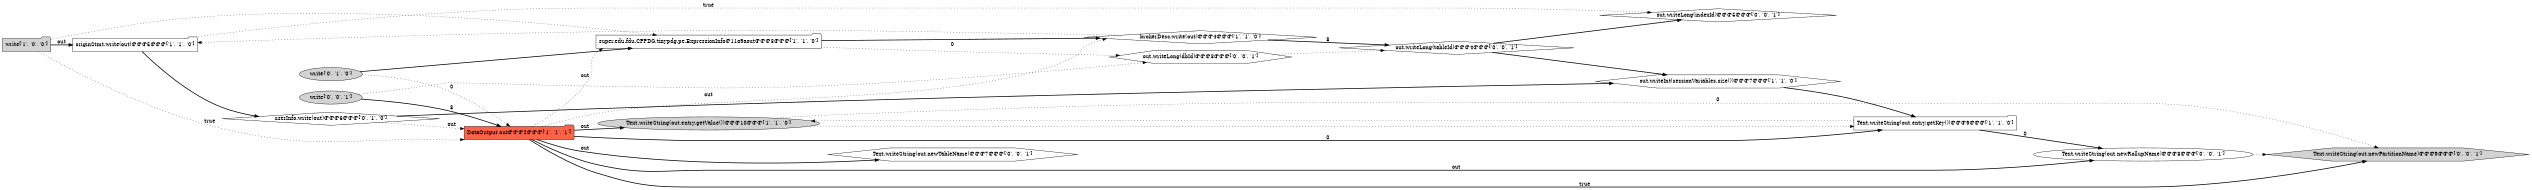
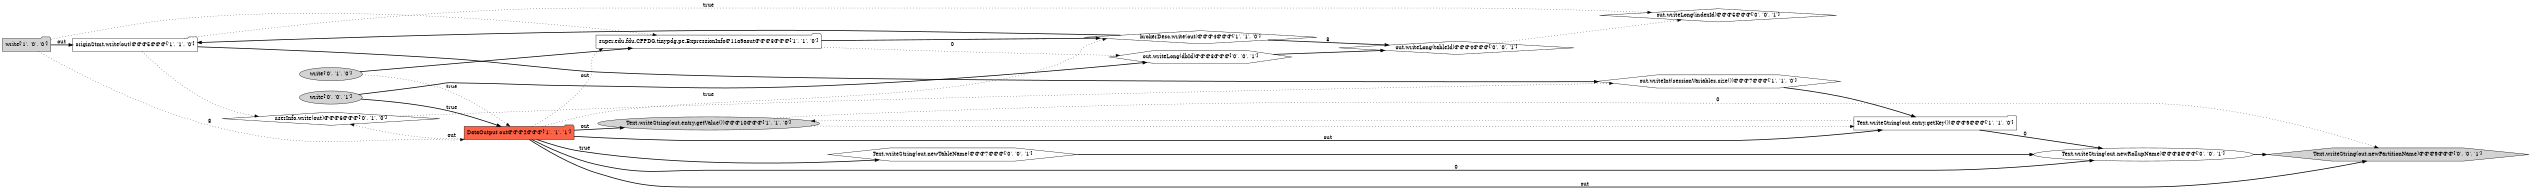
edge "brokerDesc.write(out)@@@4@@@['1', '1', '0']" -> "originStmt.write(out)@@@5@@@['1', '1', '0']": style dotted -> bold
edge "out.writeLong(tableId)@@@4@@@['0', '0', '1']" -> "out.writeLong(indexId)@@@5@@@['0', '0', '1']": style bold -> dotted
edge "out.writeLong(dbId)@@@3@@@['0', '0', '1']" -> "out.writeLong(tableId)@@@4@@@['0', '0', '1']": style dotted -> bold
edge "out.writeLong(tableId)@@@4@@@['0', '0', '1']" -> "out.writeInt(sessionVariables.size())@@@7@@@['1', '1', '0']": now "originStmt.write(out)@@@5@@@['1', '1', '0']" -> "out.writeInt(sessionVariables.size())@@@7@@@['1', '1', '0']"
edge "write['0', '1', '0']" -> "DataOutput out@@@2@@@['1', '1', '1']": label "0" -> "true"
edge "write['0', '0', '1']" -> "out.writeLong(dbId)@@@3@@@['0', '0', '1']": style dotted -> bold
edge "originStmt.write(out)@@@5@@@['1', '1', '0']" -> "userInfo.write(out)@@@6@@@['0', '1', '0']": style bold -> dotted
edge "DataOutput out@@@2@@@['1', '1', '1']" -> "brokerDesc.write(out)@@@4@@@['1', '1', '0']": label "out" -> "true"
edge "userInfo.write(out)@@@6@@@['0', '1', '0']" -> "out.writeInt(sessionVariables.size())@@@7@@@['1', '1', '0']": style bold -> dotted
edge "write['0', '0', '1']" -> "DataOutput out@@@2@@@['1', '1', '1']": label "8" -> "true"
edge "write['1', '0', '0']" -> "DataOutput out@@@2@@@['1', '1', '1']": label "true" -> "8"
edge "userInfo.write(out)@@@6@@@['0', '1', '0']" -> "DataOutput out@@@2@@@['1', '1', '1']": reversed
edge "DataOutput out@@@2@@@['1', '1', '1']" -> "Text.writeString(out,entry.getKey())@@@9@@@['1', '1', '0']": label "0" -> "out"
edge "DataOutput out@@@2@@@['1', '1', '1']" -> "Text.writeString(out,newTableName)@@@7@@@['0', '0', '1']": label "out" -> "true"
edge "Text.writeString(out,newTableName)@@@7@@@['0', '0', '1']" -> "Text.writeString(out,newRollupName)@@@8@@@['0', '0', '1']": added
edge "Text.writeString(out,newRollupName)@@@8@@@['0', '0', '1']" -> "Text.writeString(out,newPartitionName)@@@9@@@['0', '0', '1']": style dotted -> bold
edge "DataOutput out@@@2@@@['1', '1', '1']" -> "Text.writeString(out,newRollupName)@@@8@@@['0', '0', '1']": label "out" -> "0"
edge "DataOutput out@@@2@@@['1', '1', '1']" -> "Text.writeString(out,newPartitionName)@@@9@@@['0', '0', '1']": label "true" -> "out"
